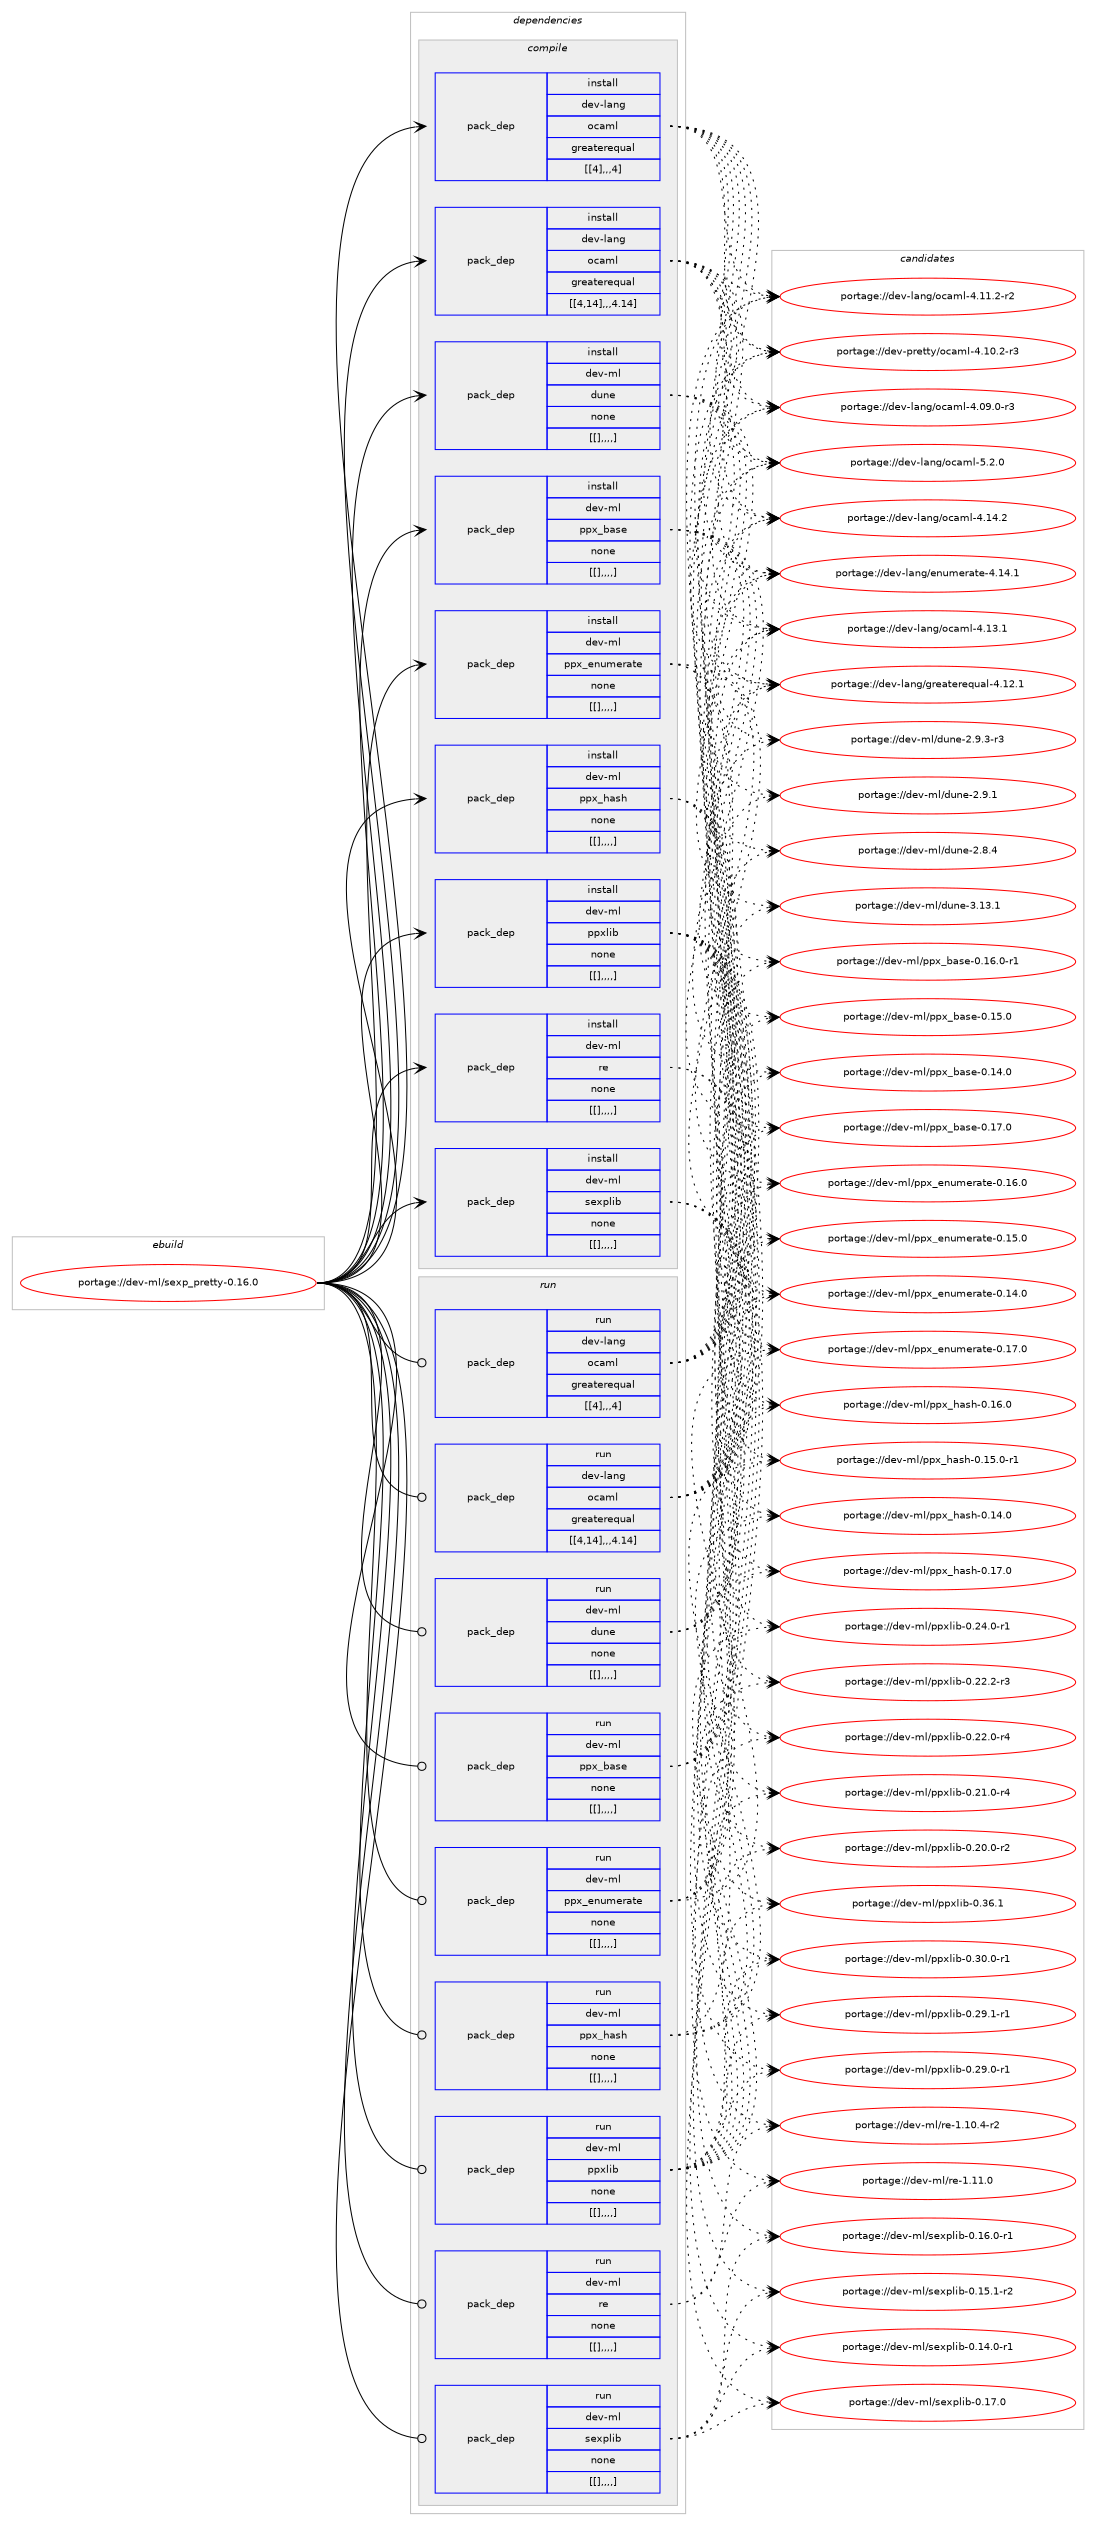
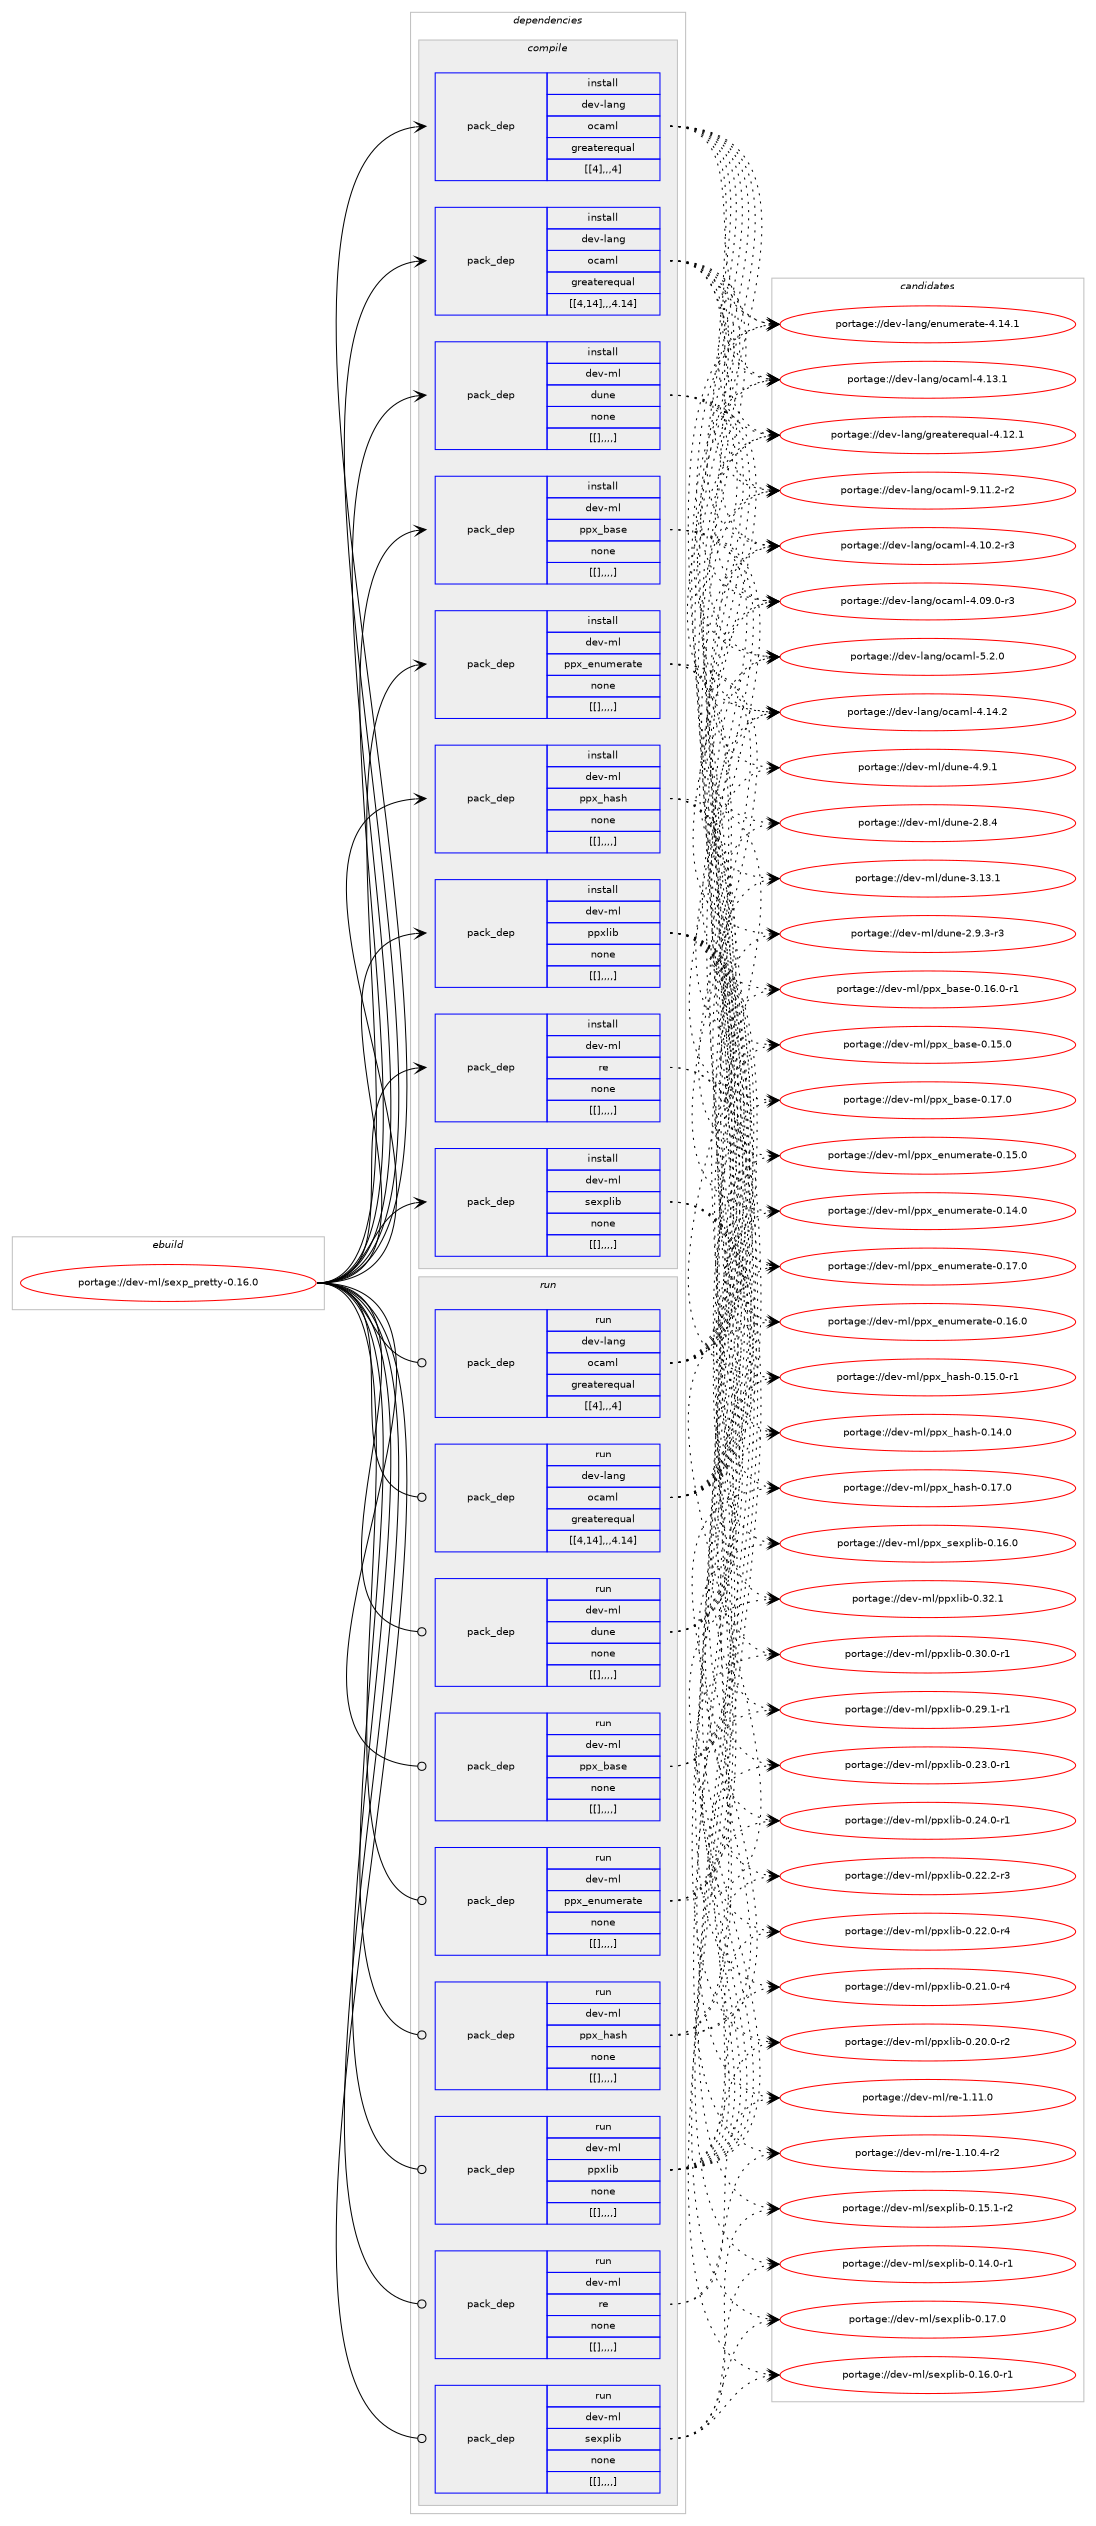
node "portage://dev-lang/ocaml-4.11.2-r2": label "portage://dev-lang/ocaml-4.11.2-r2" -> "portage://dev-lang/ocaml-9.11.2-r2"
node "portage://dev-pretty/ocaml-4.10.2-r3": label "portage://dev-pretty/ocaml-4.10.2-r3" -> "portage://dev-lang/ocaml-4.10.2-r3"
node "portage://dev-ml/dune-2.9.1": label "portage://dev-ml/dune-2.9.1" -> "portage://dev-ml/dune-4.9.1"
node "portage://dev-ml/ppx_base-0.14.0": removed
node "portage://dev-ml/ppx_hash-0.16.0": label "portage://dev-ml/ppx_hash-0.16.0" -> "portage://dev-ml/ppx_sexplib-0.16.0"
node "portage://dev-ml/ppxlib-0.36.1": label "portage://dev-ml/ppxlib-0.36.1" -> "portage://dev-ml/ppxlib-0.32.1"
node "portage://dev-ml/ppxlib-0.29.0-r1": label "portage://dev-ml/ppxlib-0.29.0-r1" -> "portage://dev-ml/ppxlib-0.23.0-r1"
